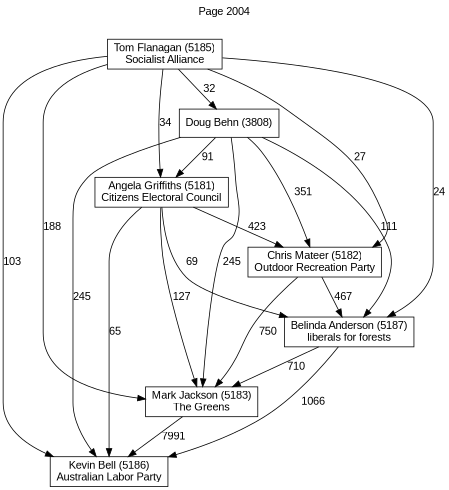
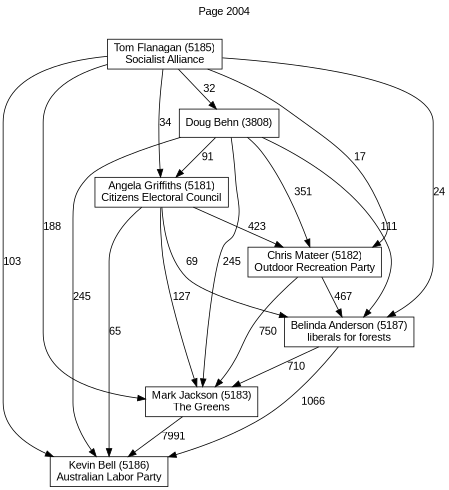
edge "Tom Flanagan (5185) Socialist Alliance" -> "Chris Mateer (5182) Outdoor Recreation Party": label "27" -> "17"
